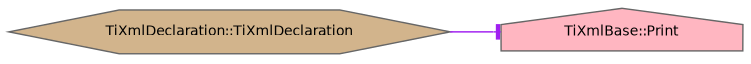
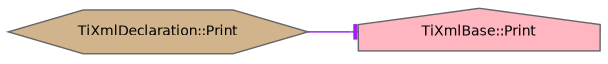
node "TiXmlDeclaration::TiXmlDeclaration": label "TiXmlDeclaration::TiXmlDeclaration" -> "TiXmlDeclaration::Print"
